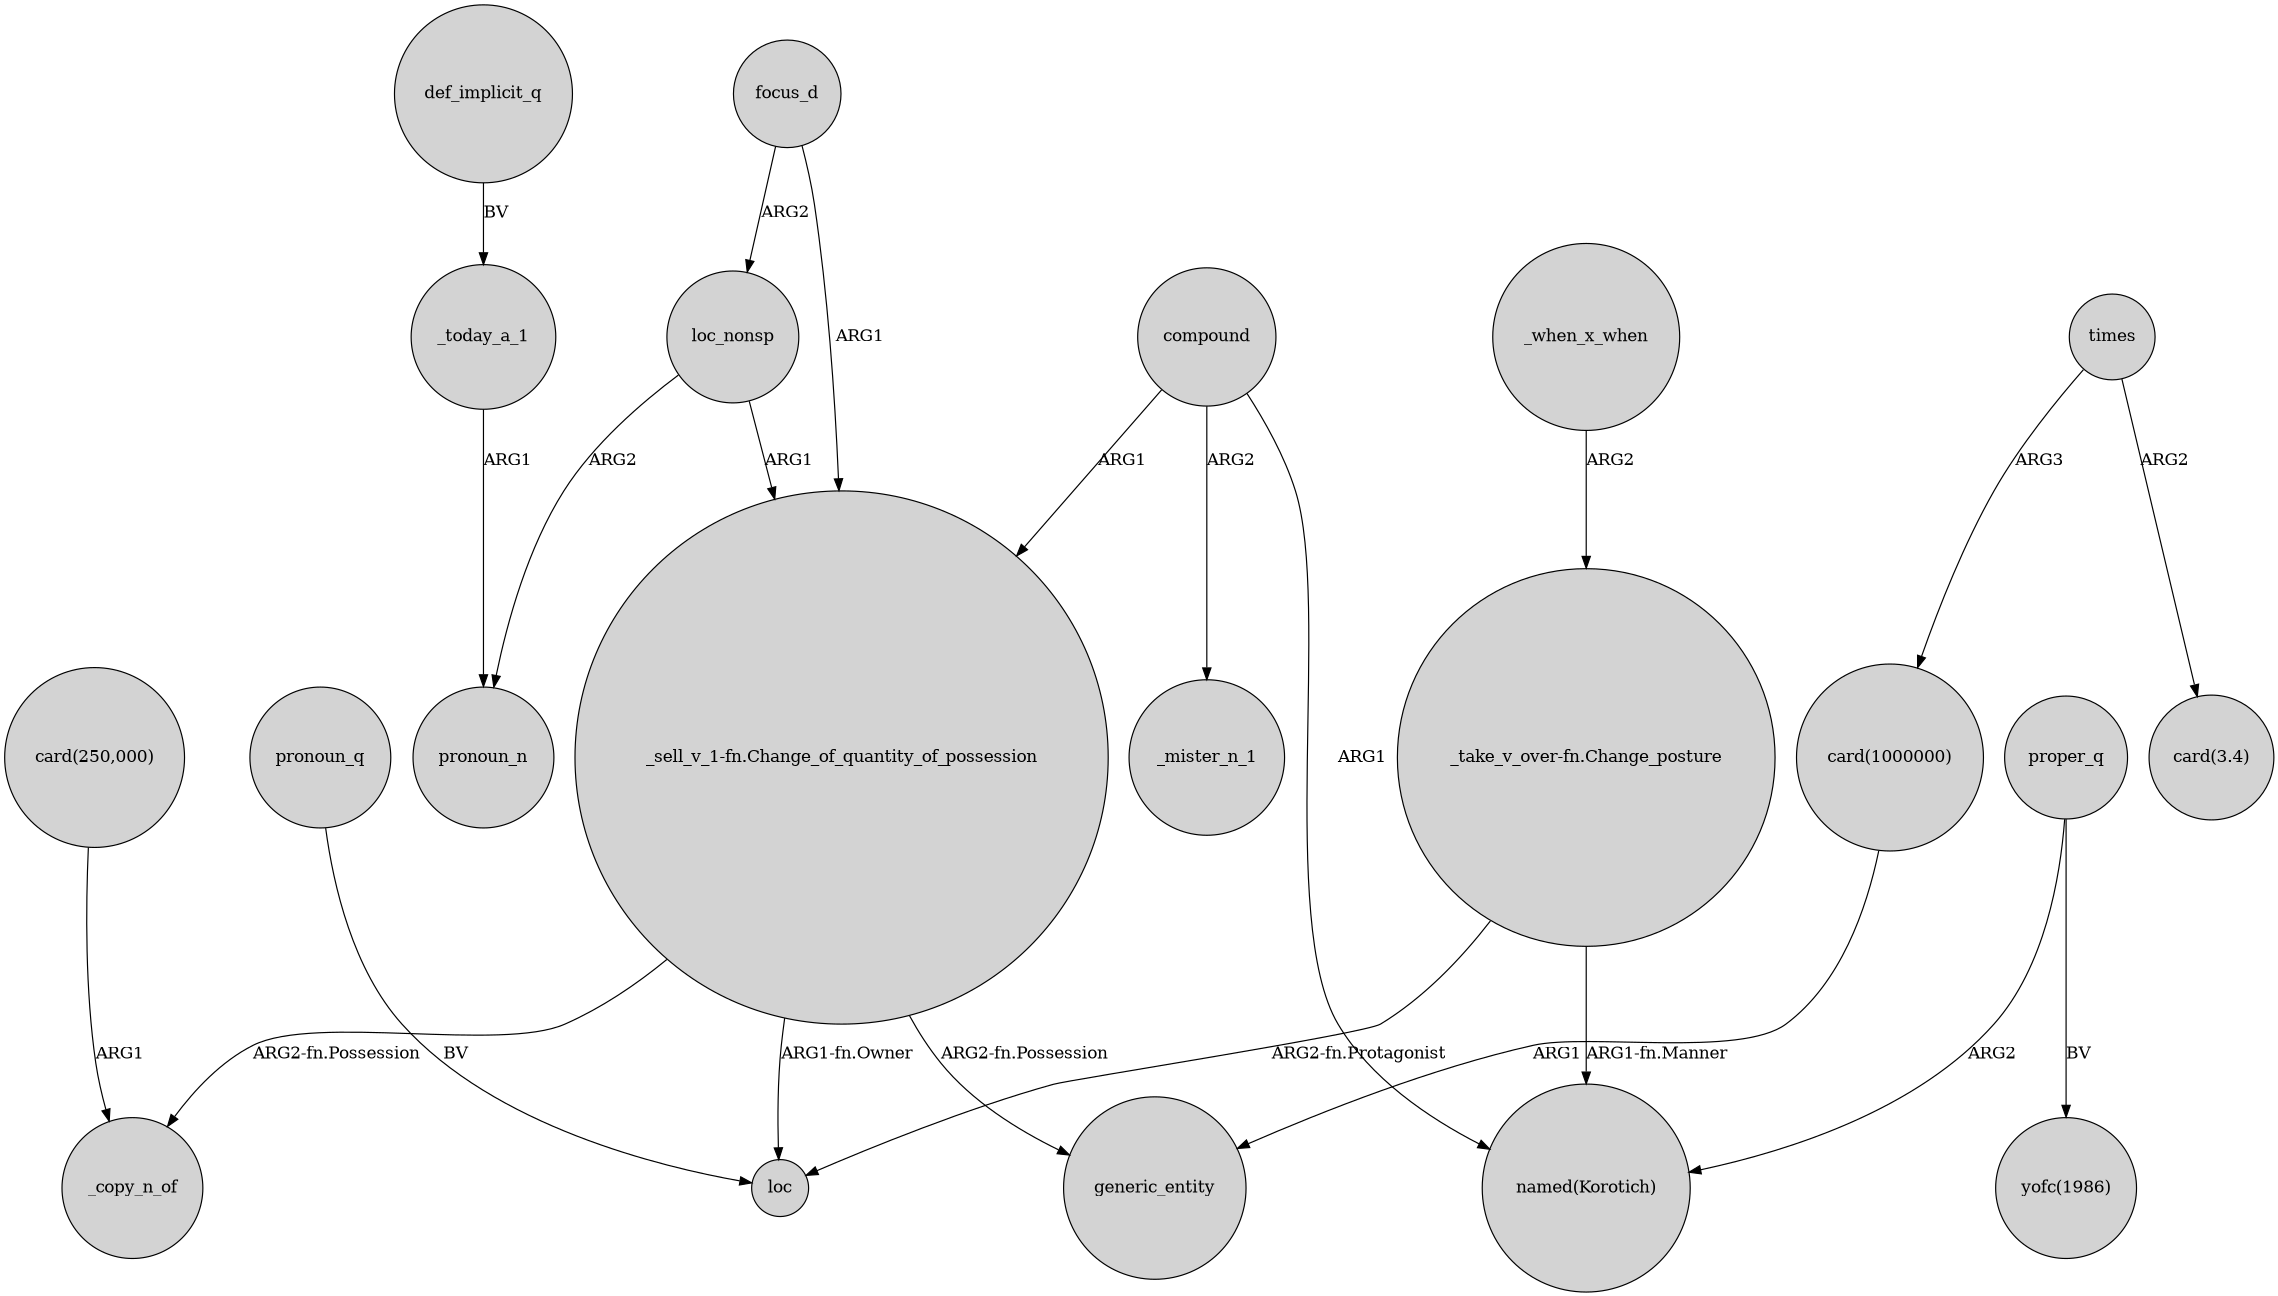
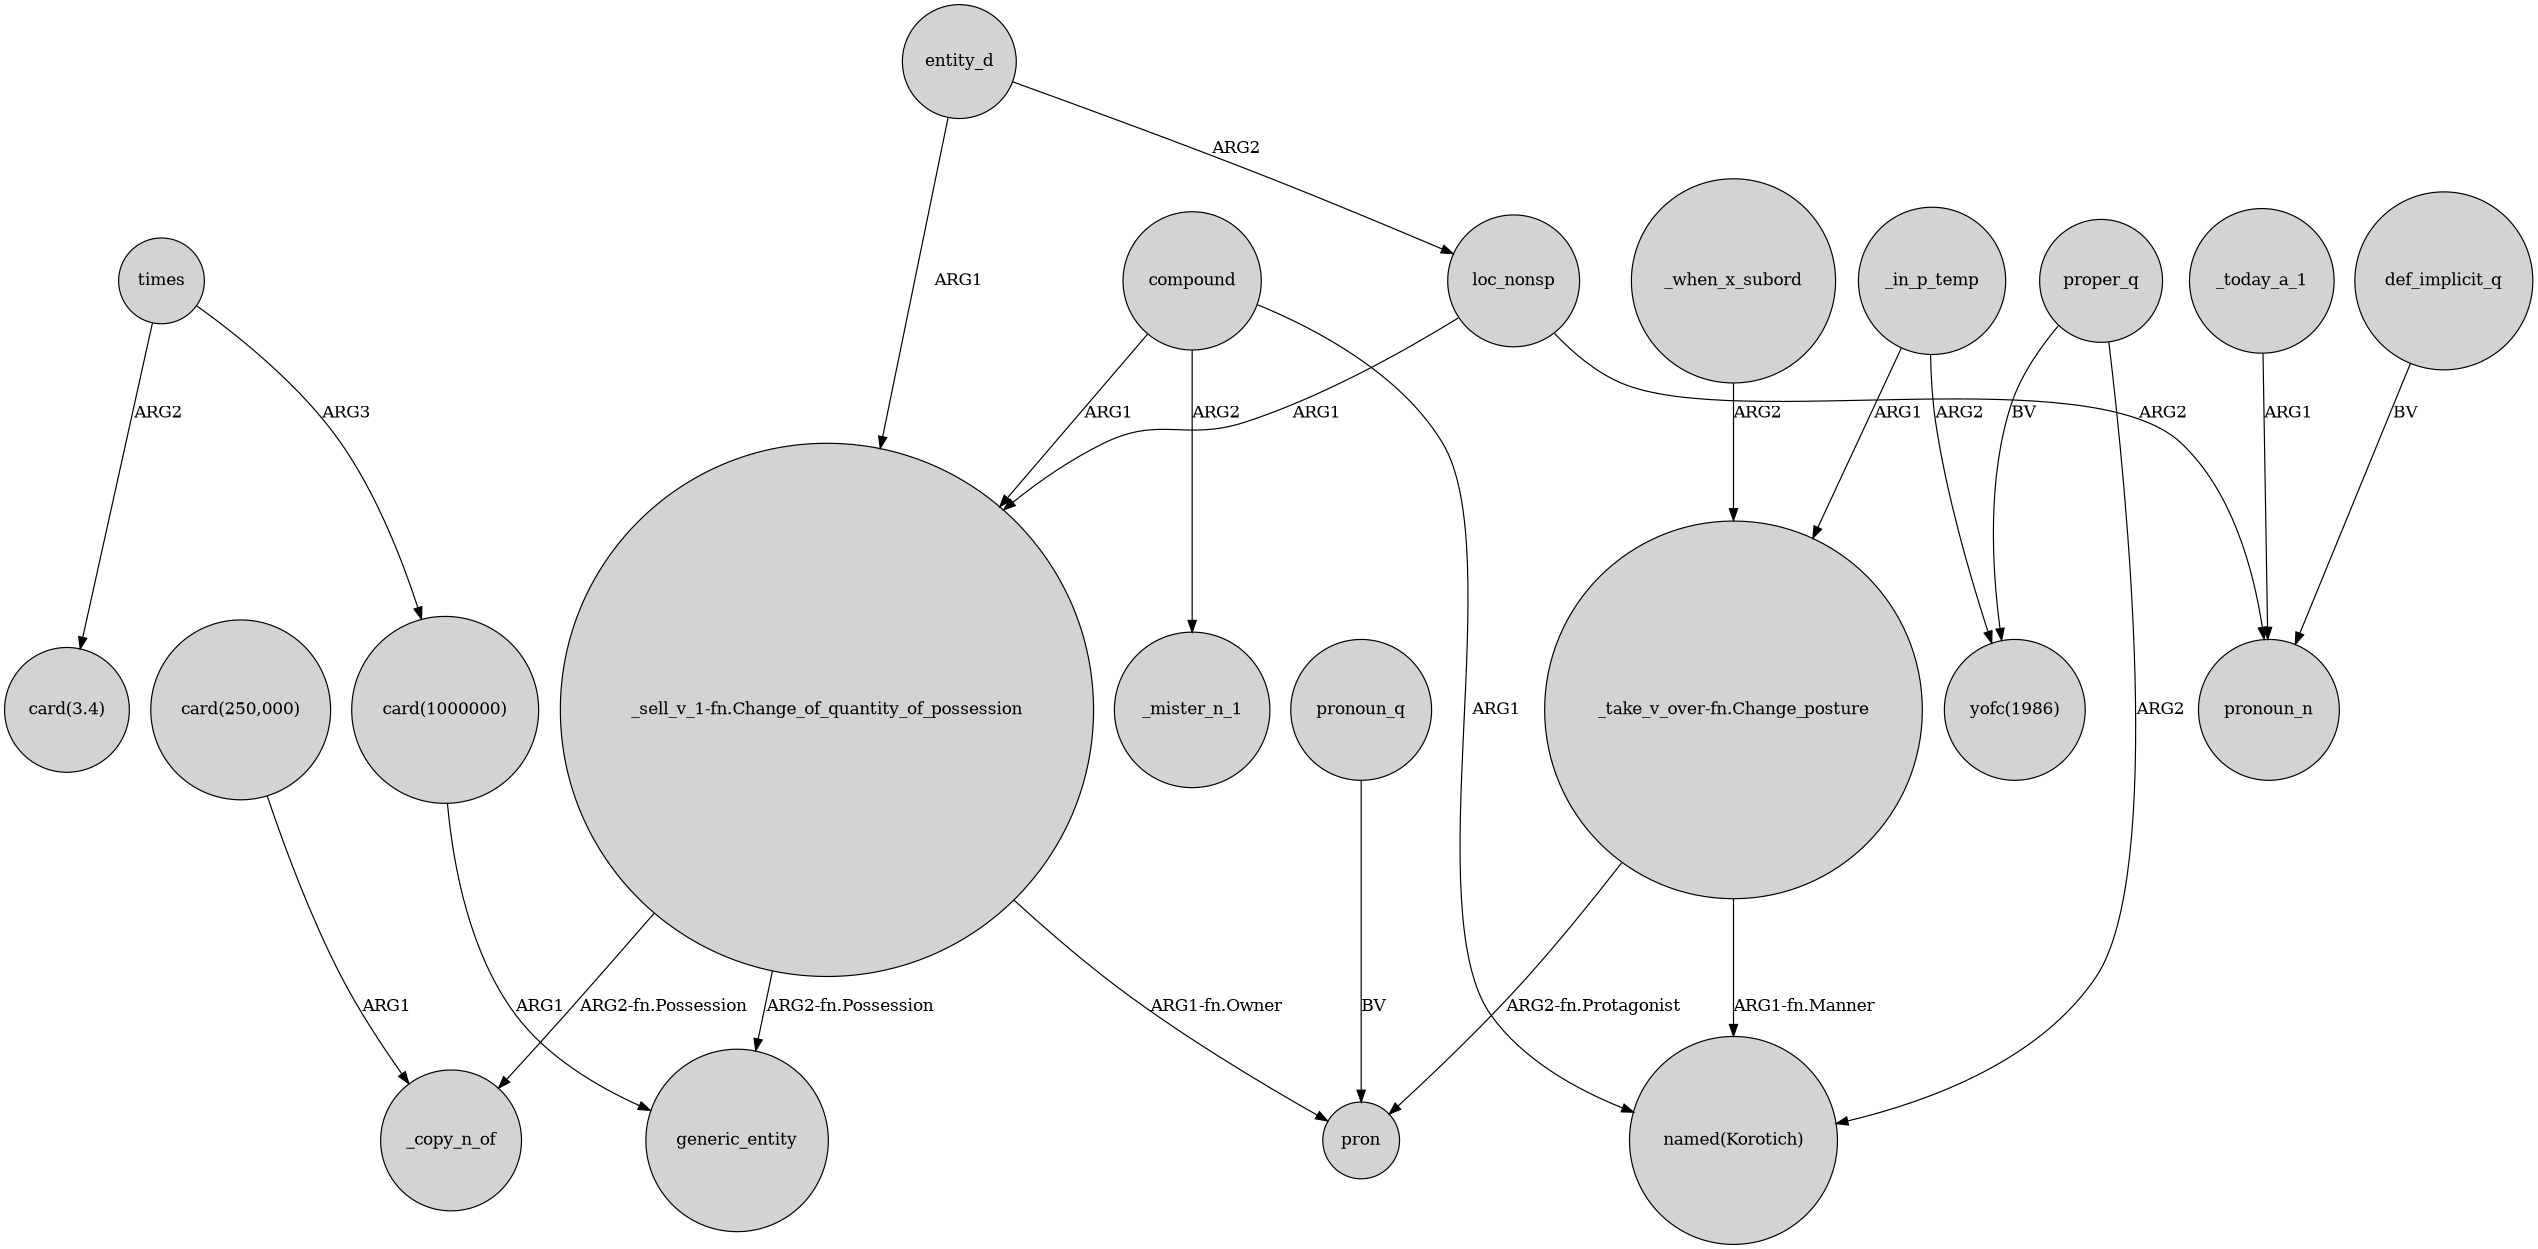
node "focus_d": label "focus_d" -> "entity_d"
edge "def_implicit_q" -> "_today_a_1": now "def_implicit_q" -> "pronoun_n"
node "_in_p_temp": added
node "_when_x_when": label "_when_x_when" -> "_when_x_subord"
node "loc": label "loc" -> "pron"
